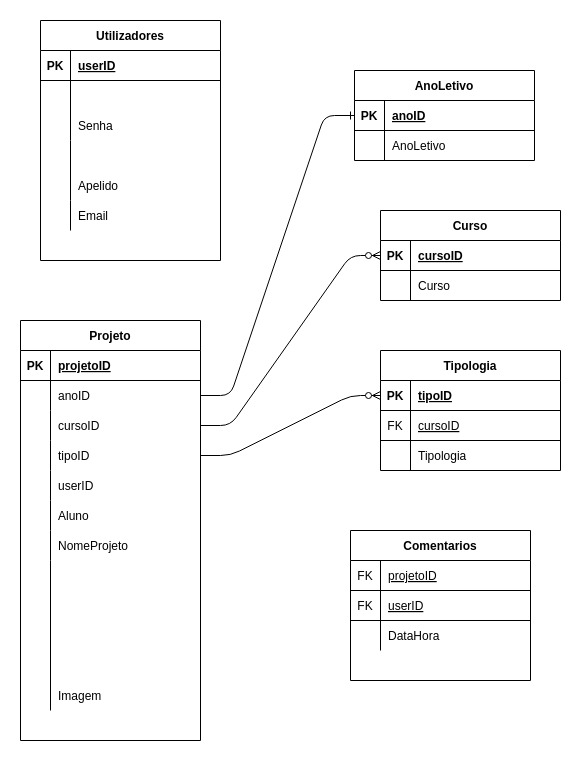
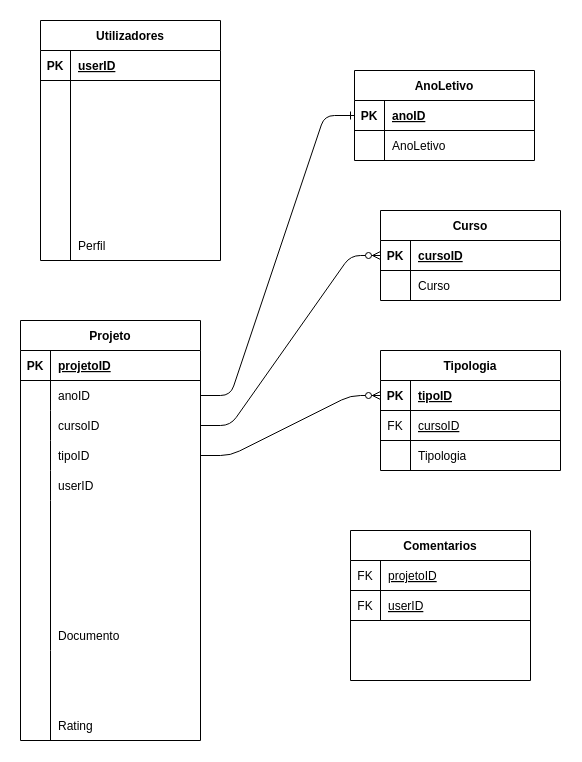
node "Senha": removed
node "Apelido": removed
node "Email": removed
node "Perfil": added
node "Aluno": removed
node "NomeProjeto": removed
node "Documento": added
node "DataHora": removed
node "Imagem": removed
node "Rating": added
